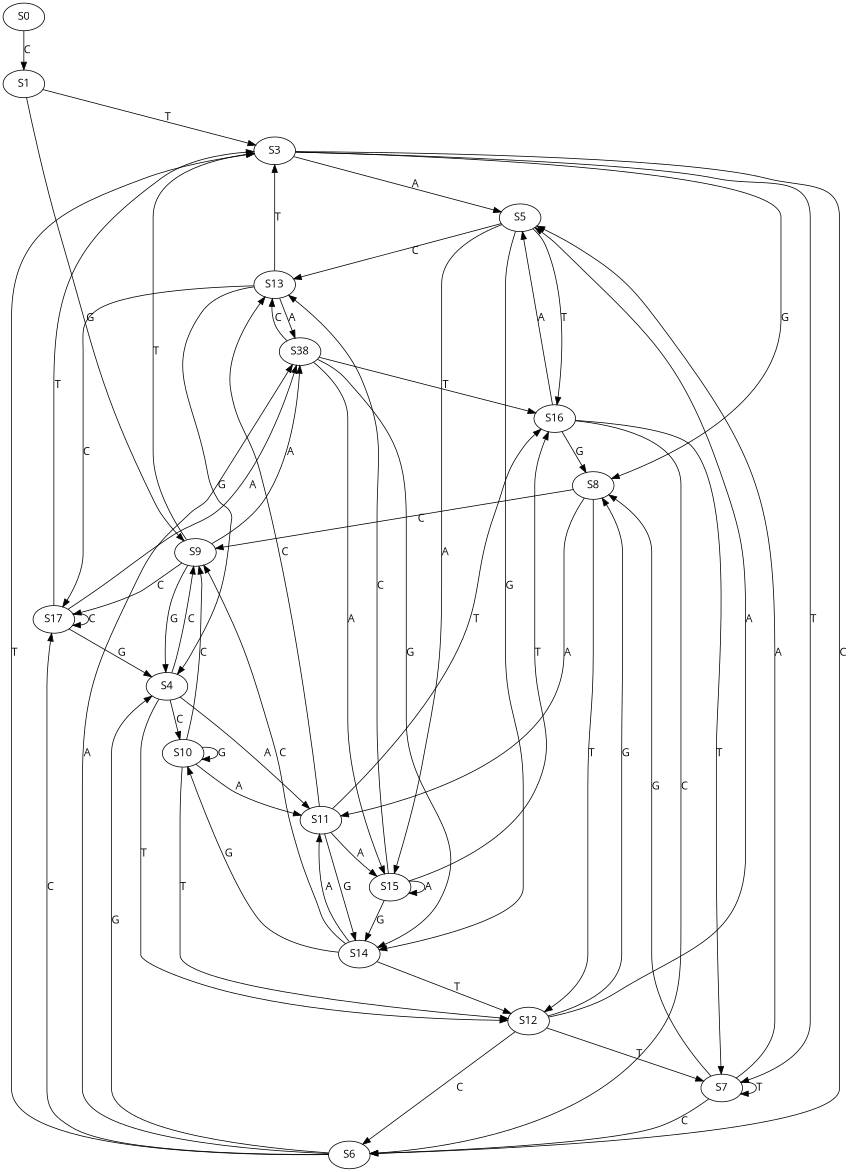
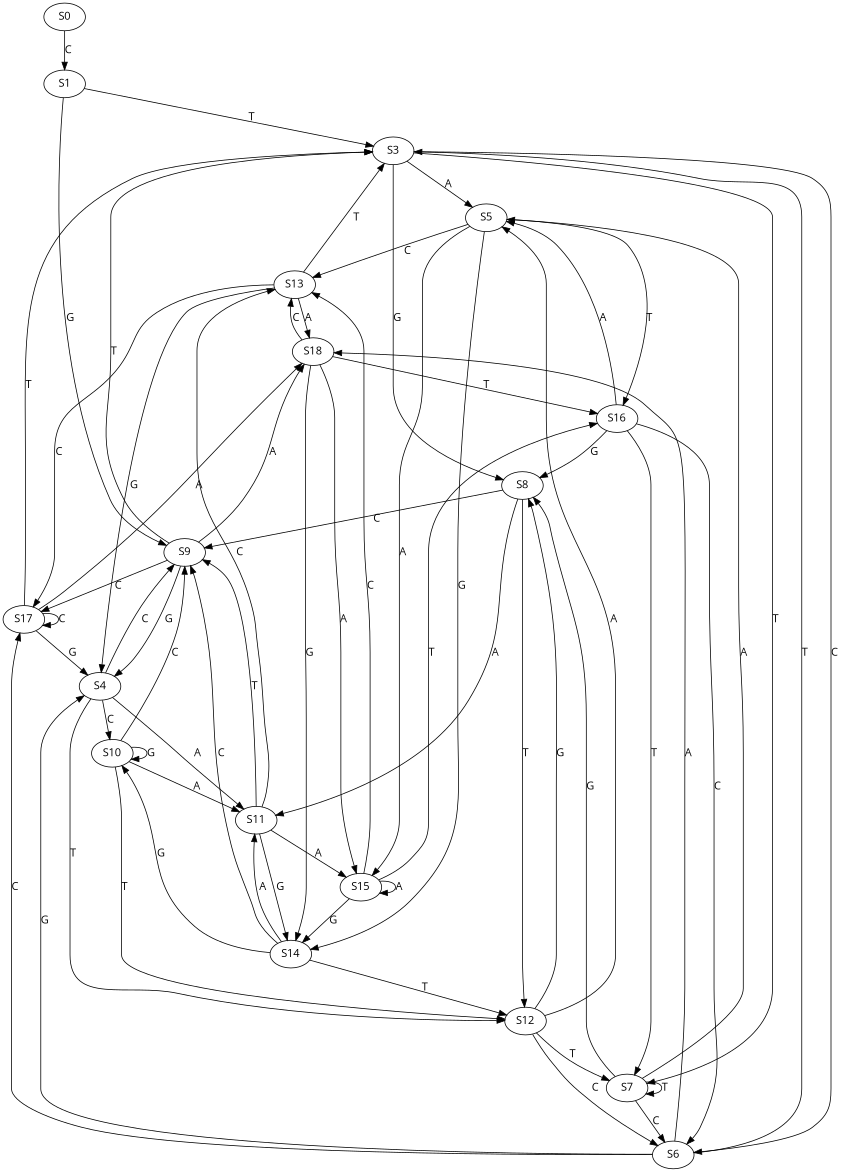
node "S38": label "S38" -> "S18"
edge "S11" -> "S16": now "S11" -> "S9"
